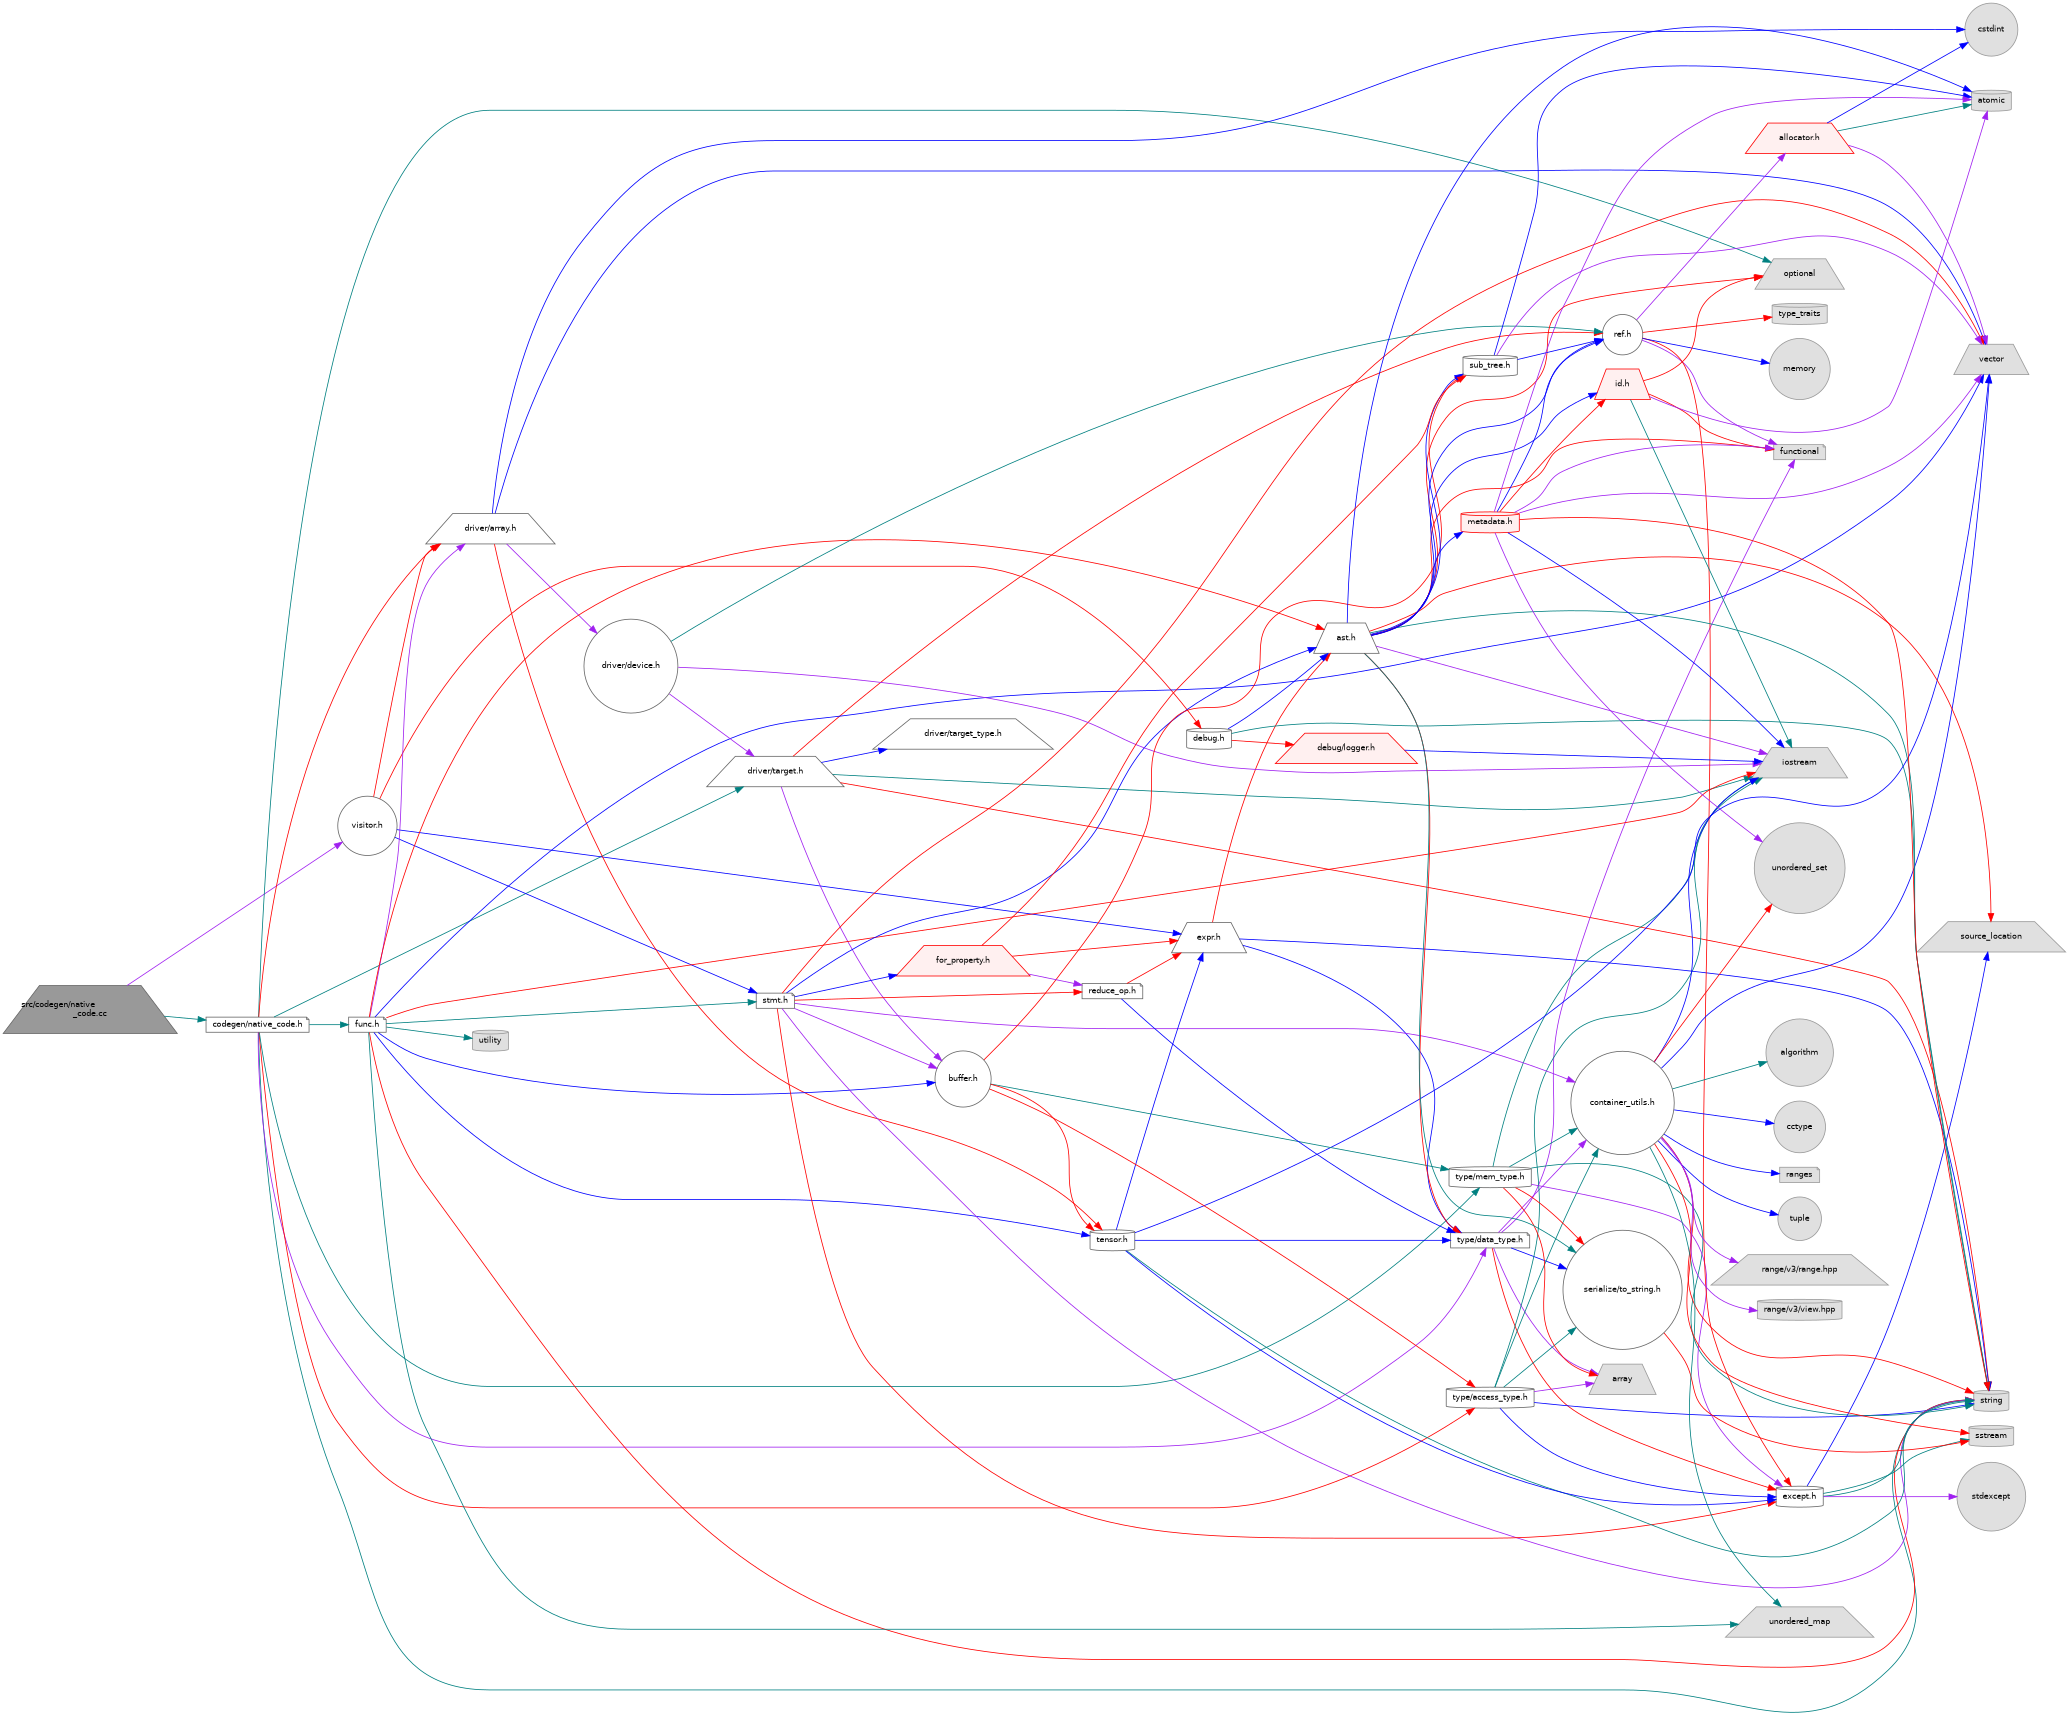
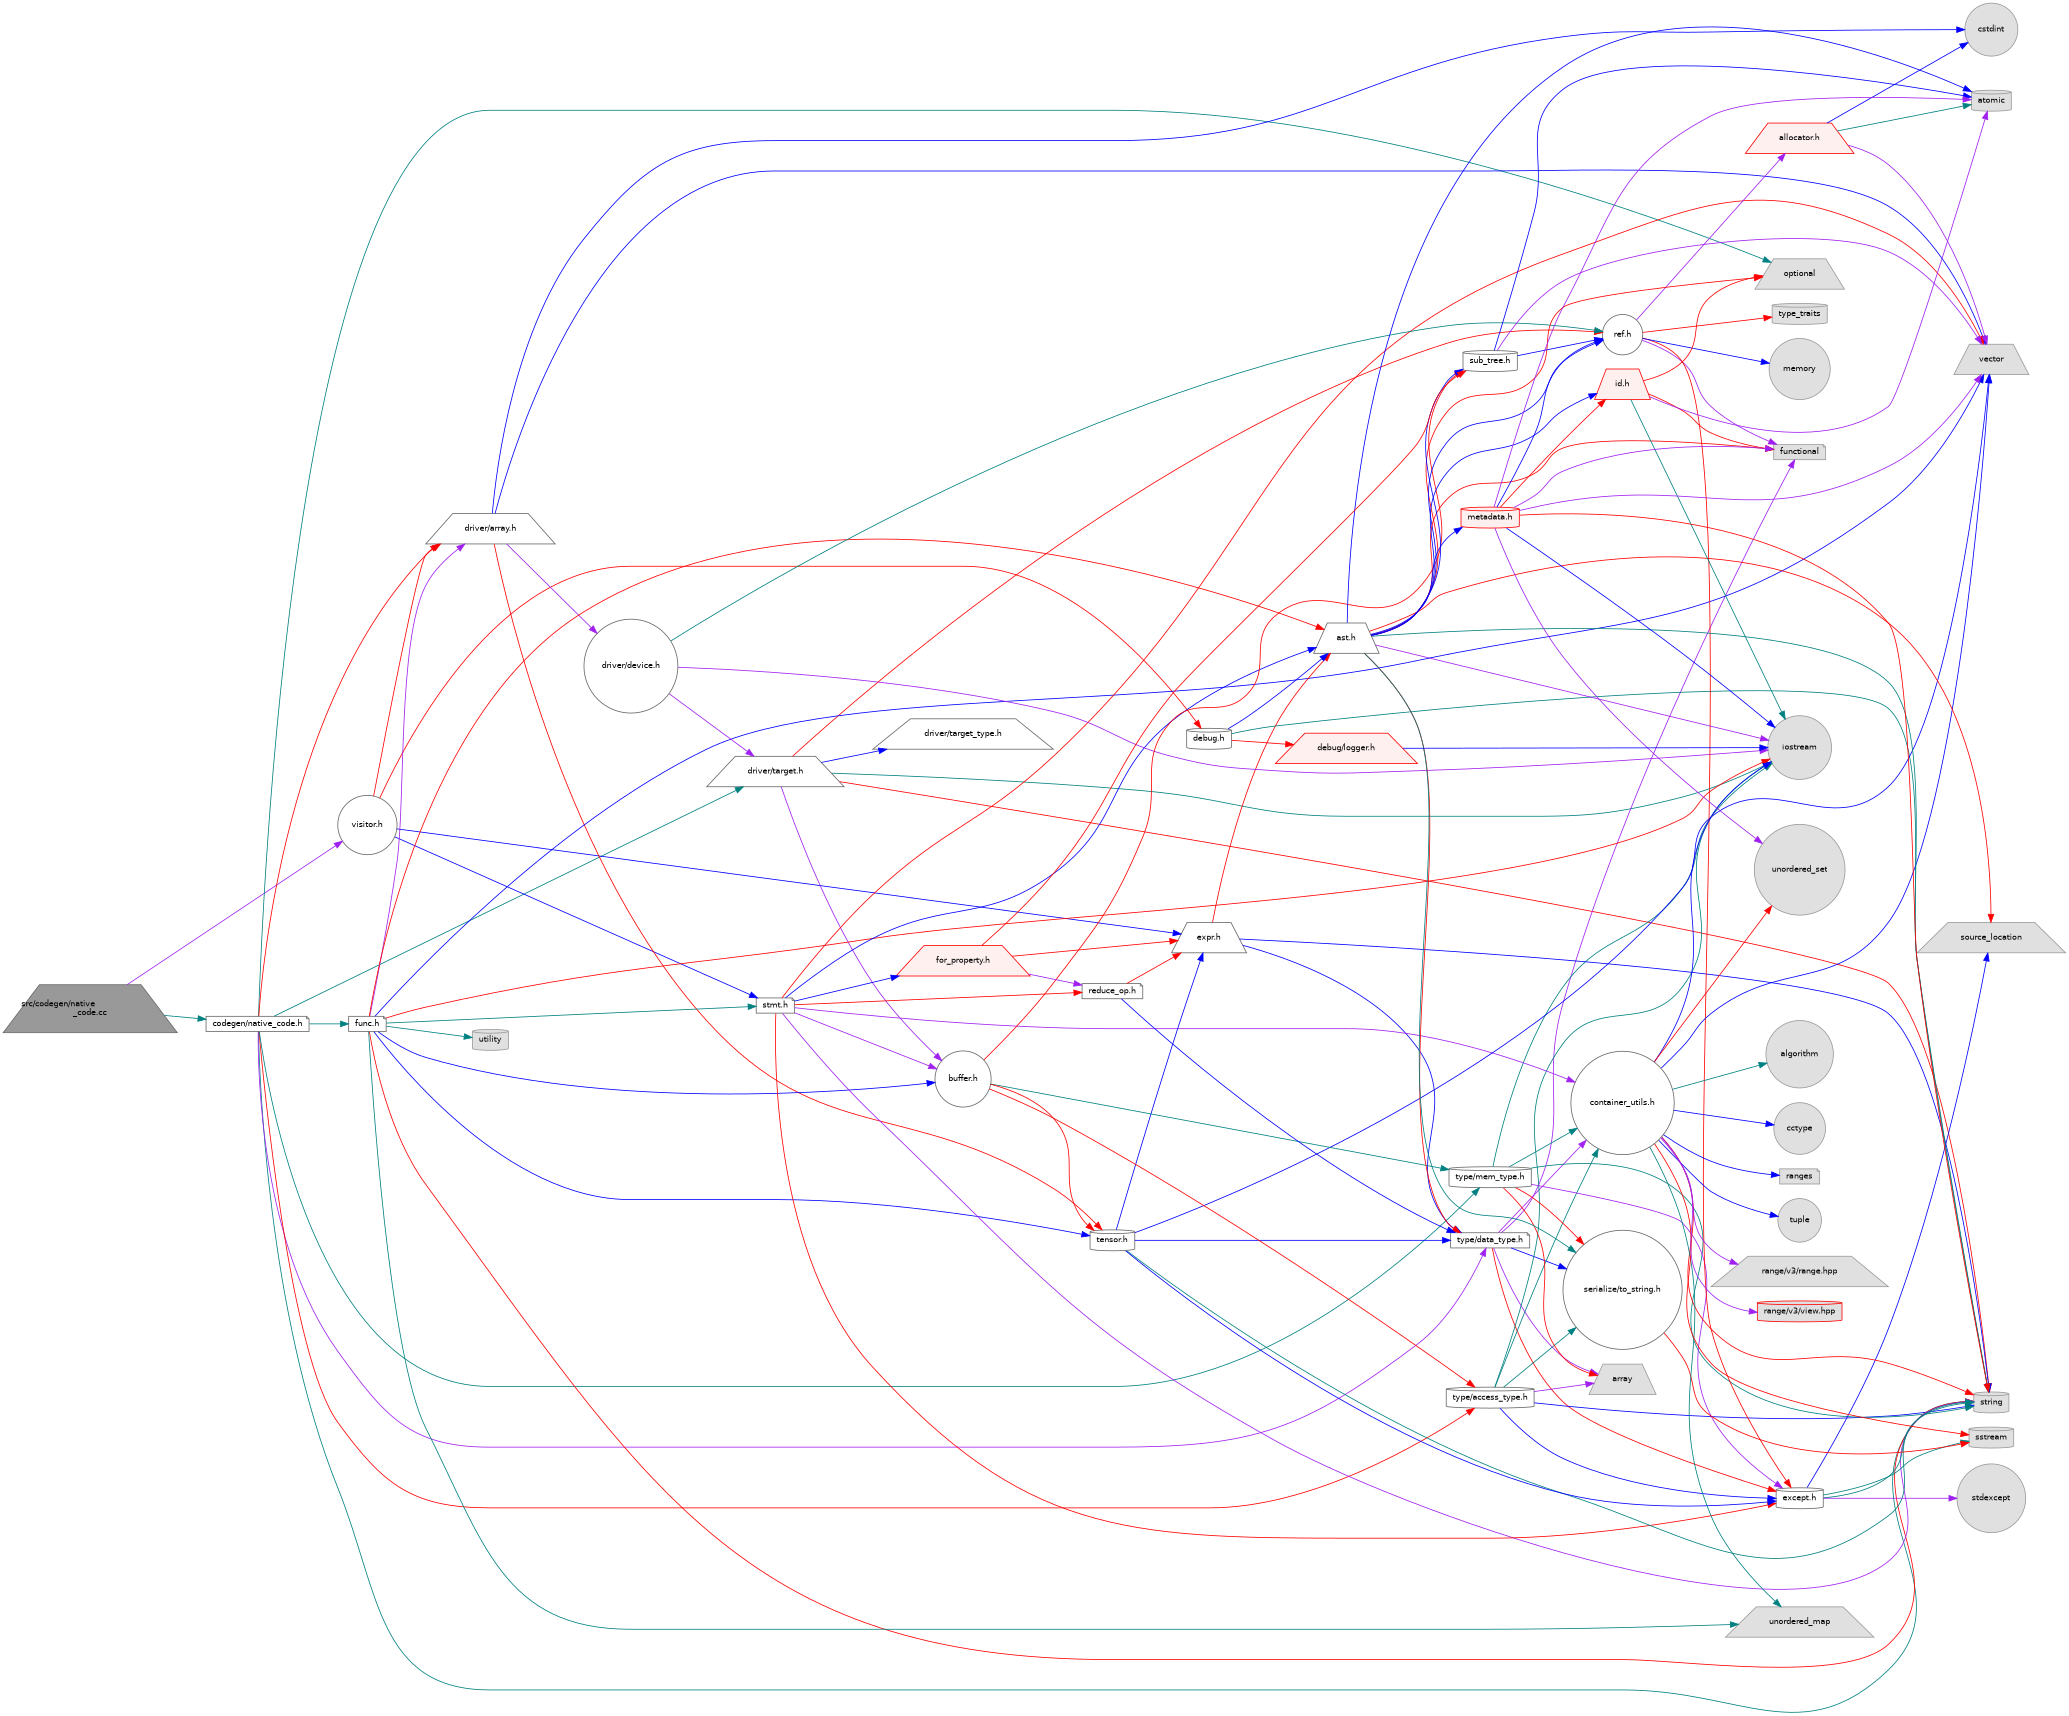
node "iostream": shape trapezium -> circle
node "range/v3/view.hpp": color grey60 -> red
